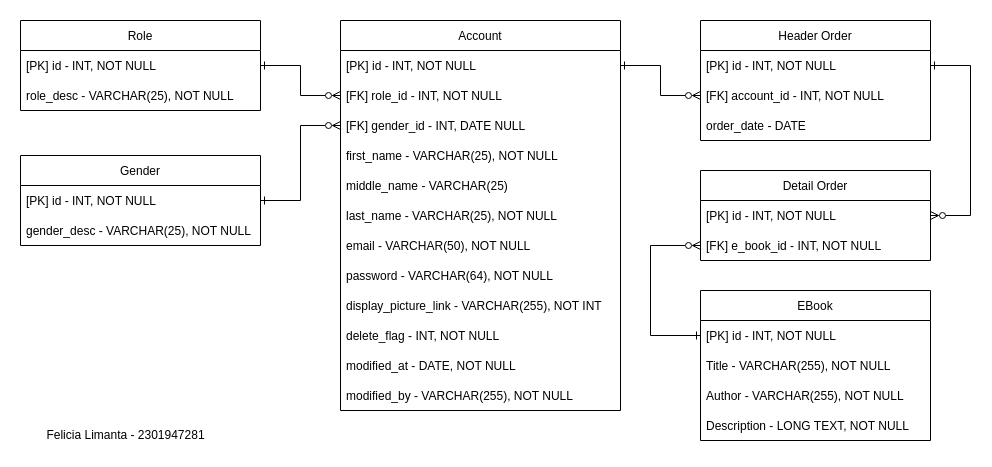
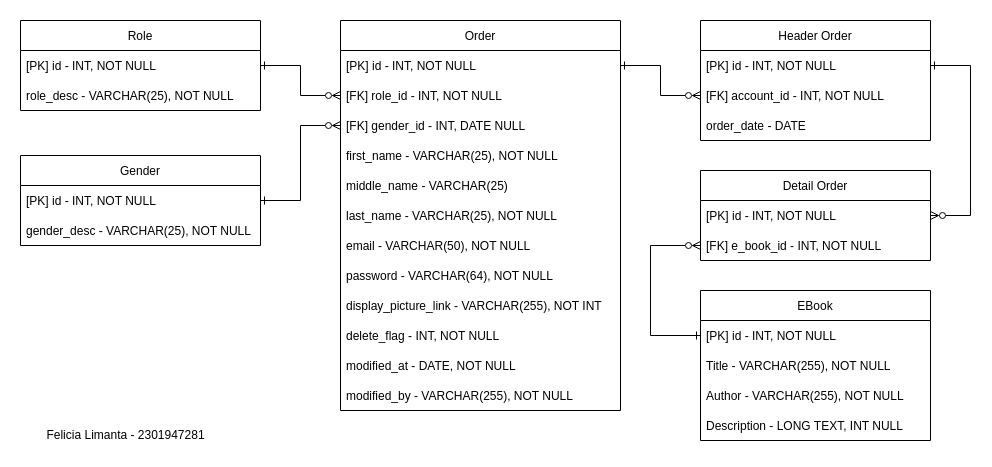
node "Account": label "Account" -> "Order"
node "Description - LONG TEXT, NOT NULL": label "Description - LONG TEXT, NOT NULL" -> "Description - LONG TEXT, INT NULL"
